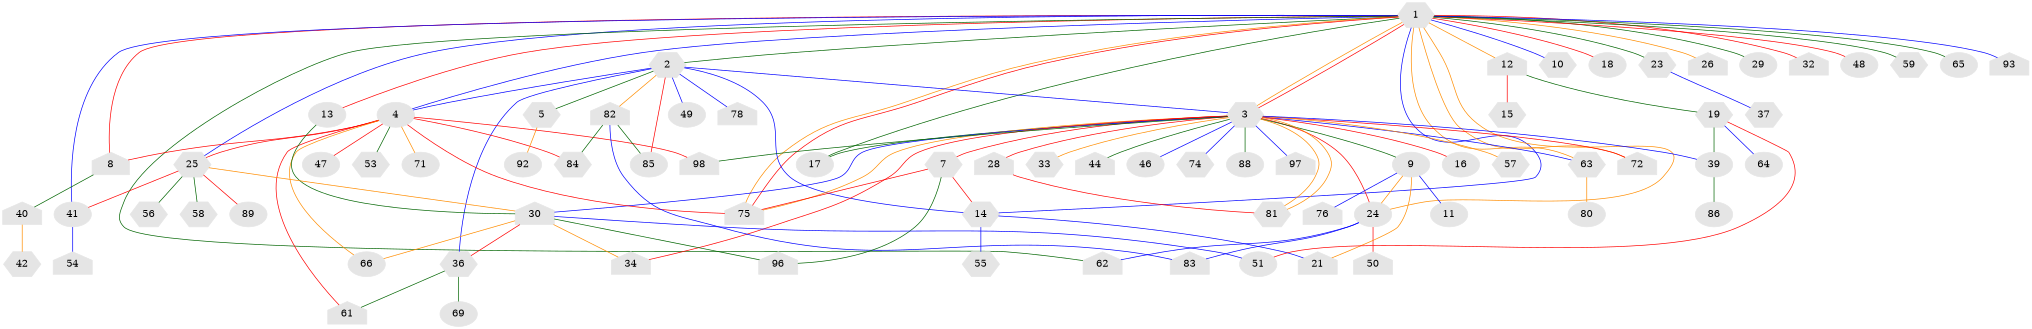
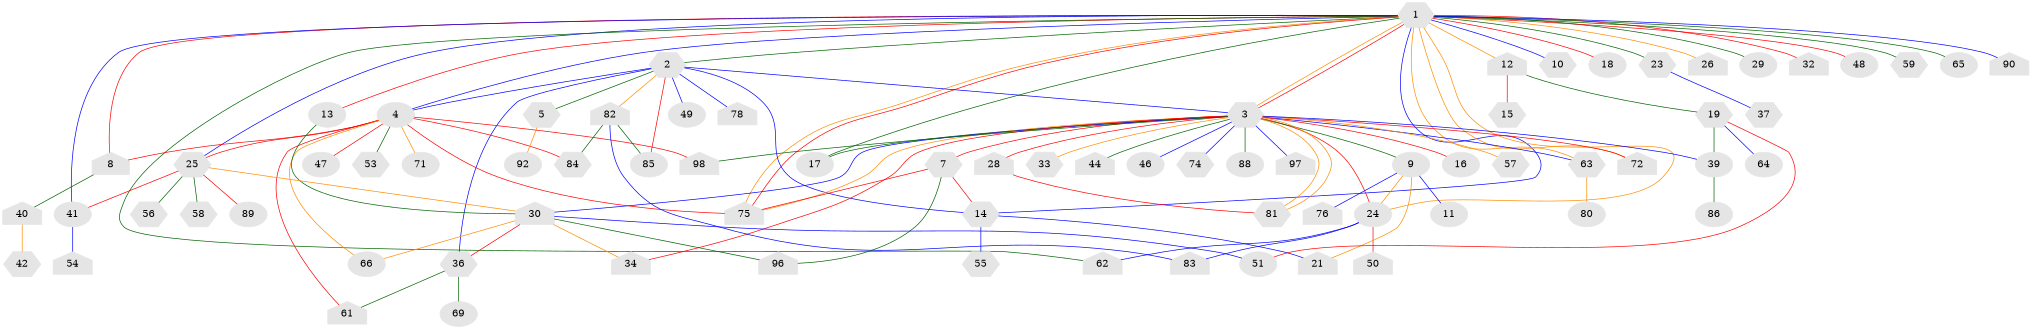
node "93": label "93" -> "90"
